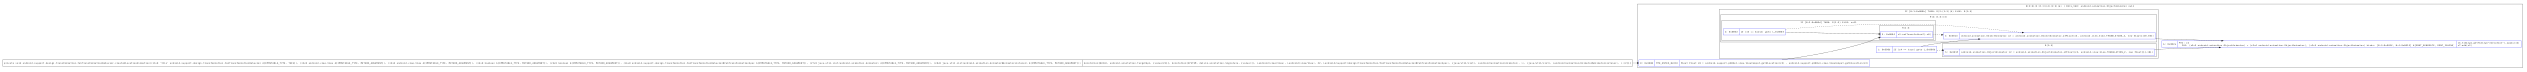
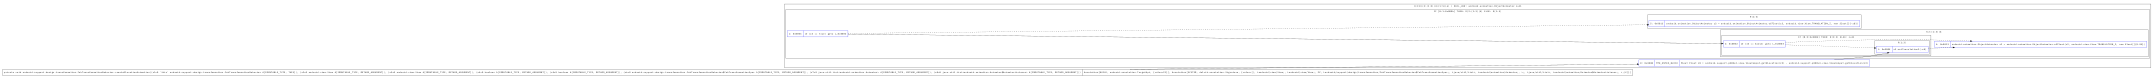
edge "2: 0x000d" -> "3: 0x000f": style solid -> dashed
edge "1: 0x000b" -> "4: 0x0013": now "1: 0x000b" -> "2: 0x000d"
node "6: 0x002a": removed
